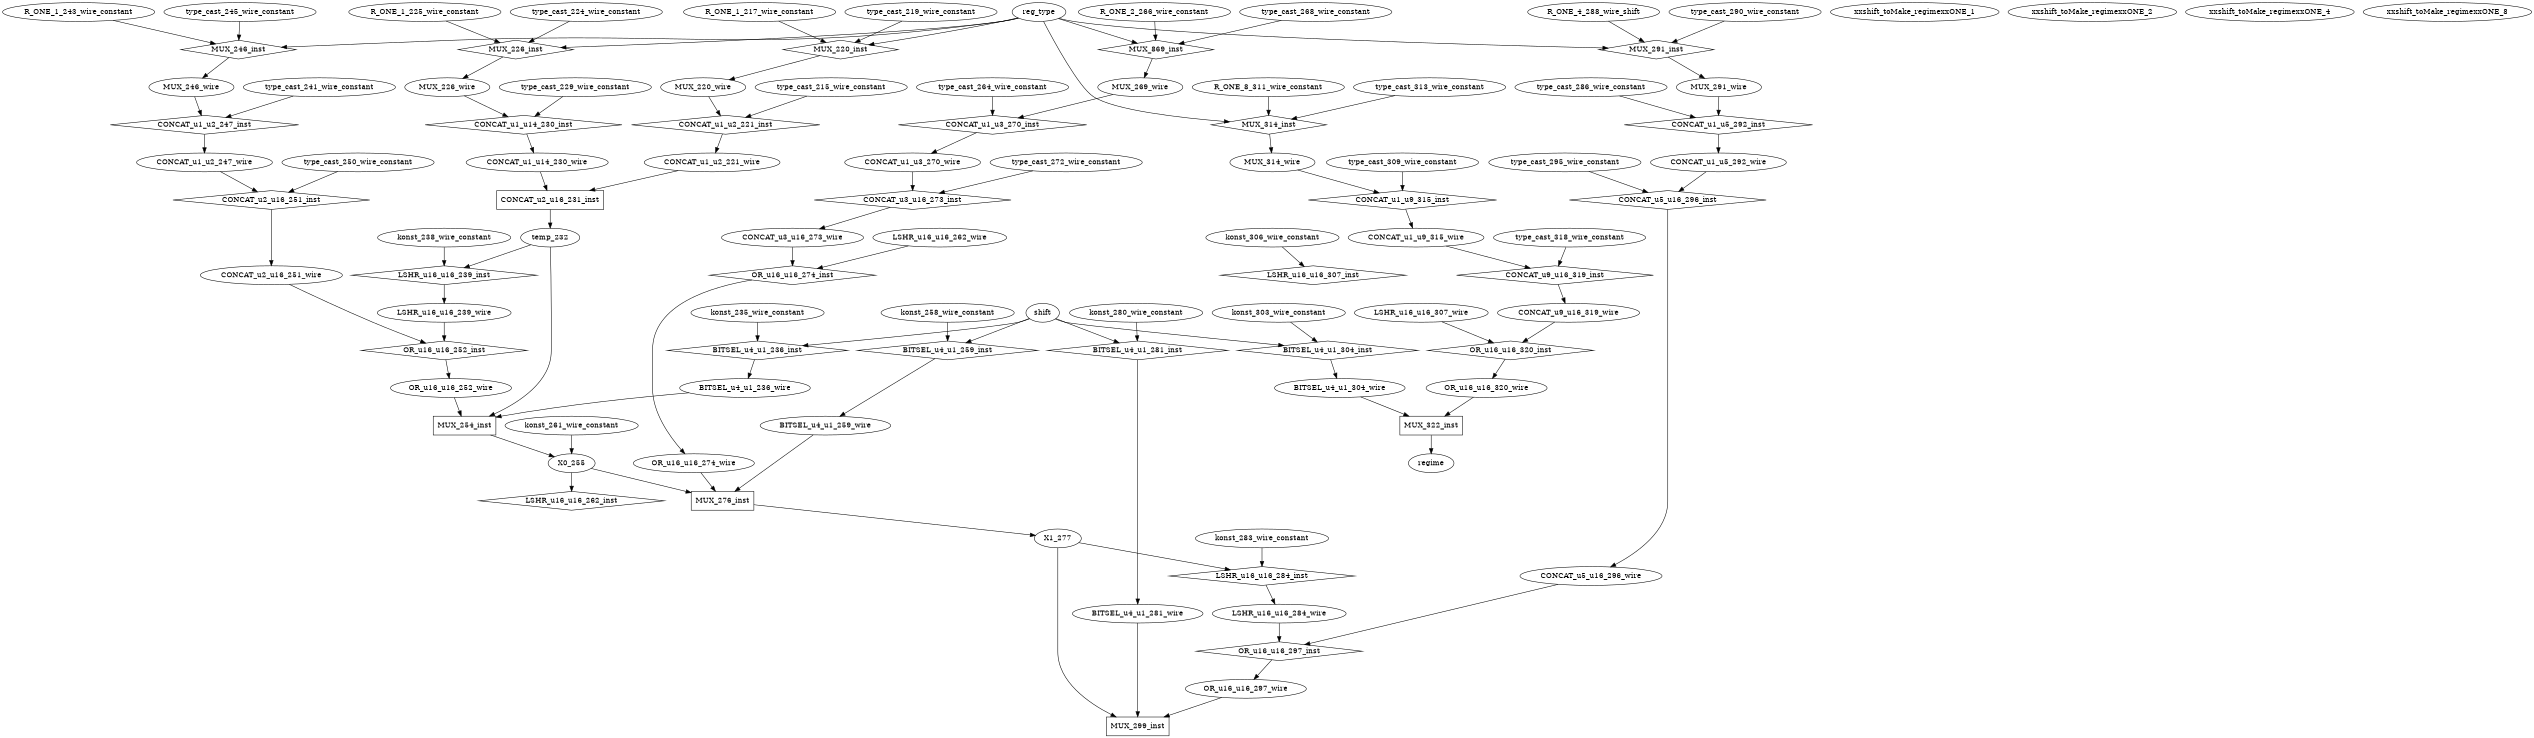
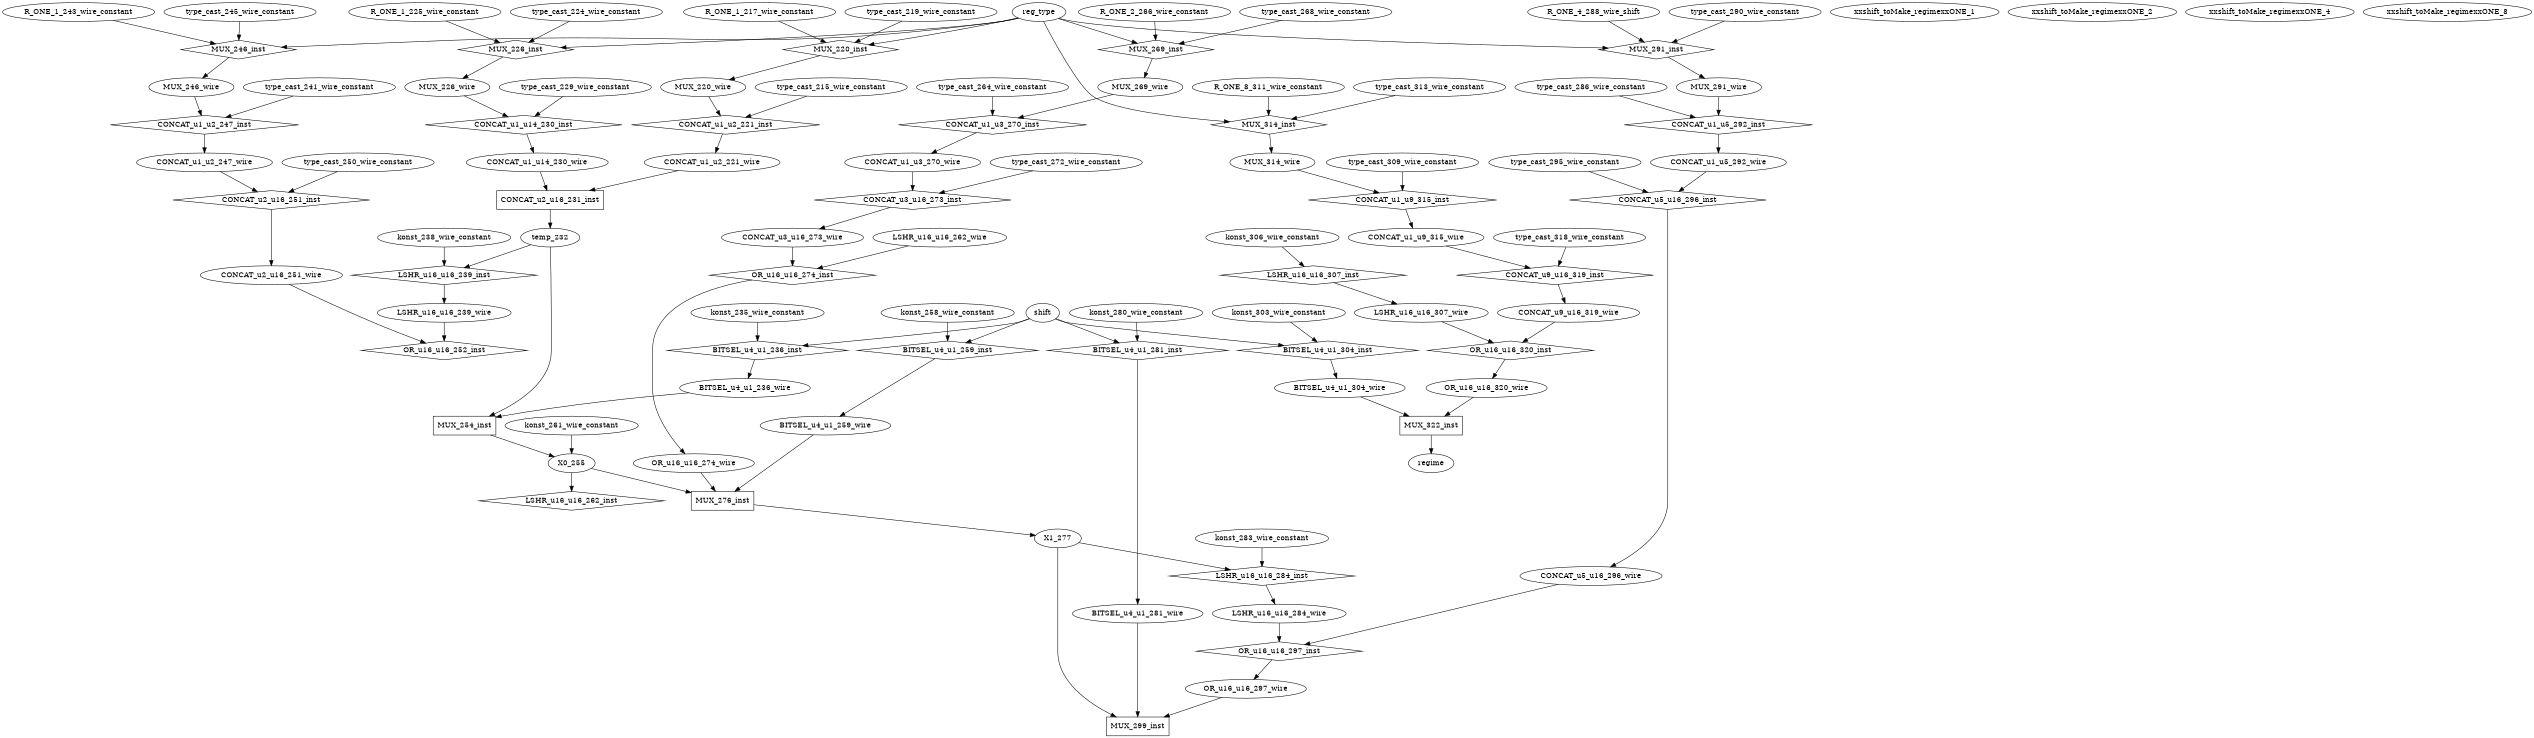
node "MUX_869_inst": label "MUX_869_inst" -> "MUX_269_inst"
edge "LSHR_u16_u16_307_inst" -> "LSHR_u16_u16_307_wire": added
node "OR_u16_u16_252_wire": removed
